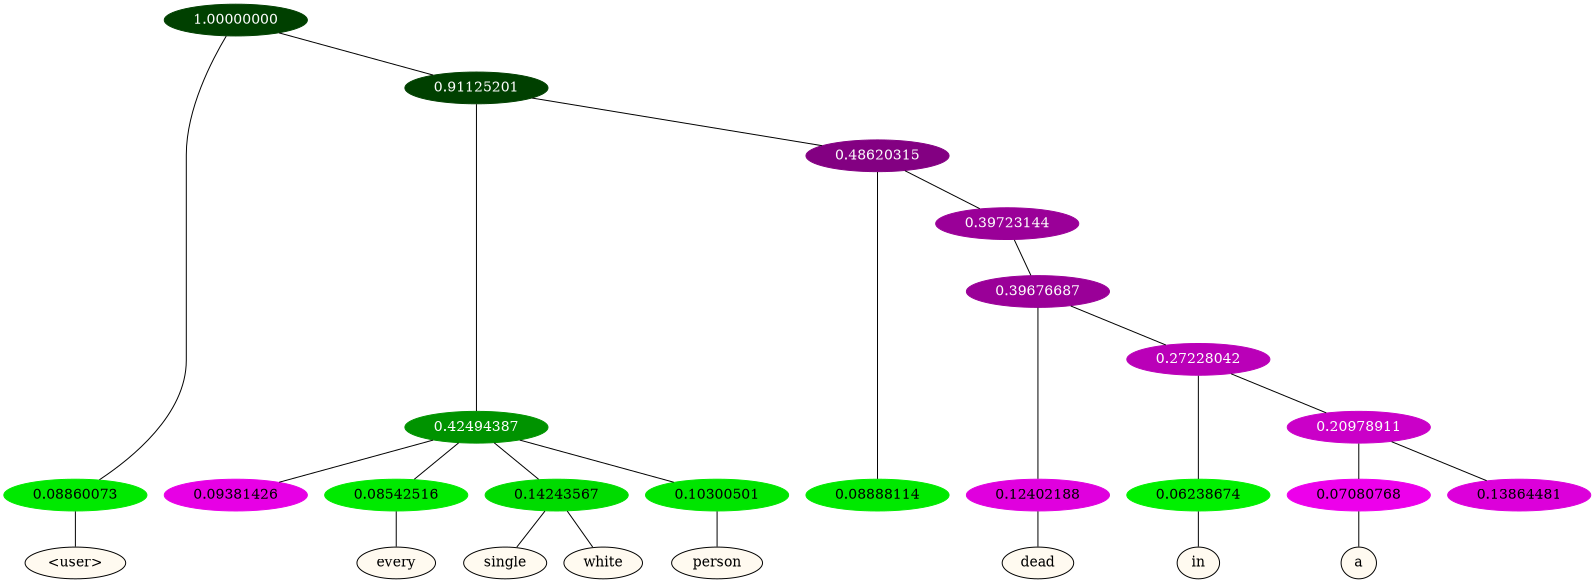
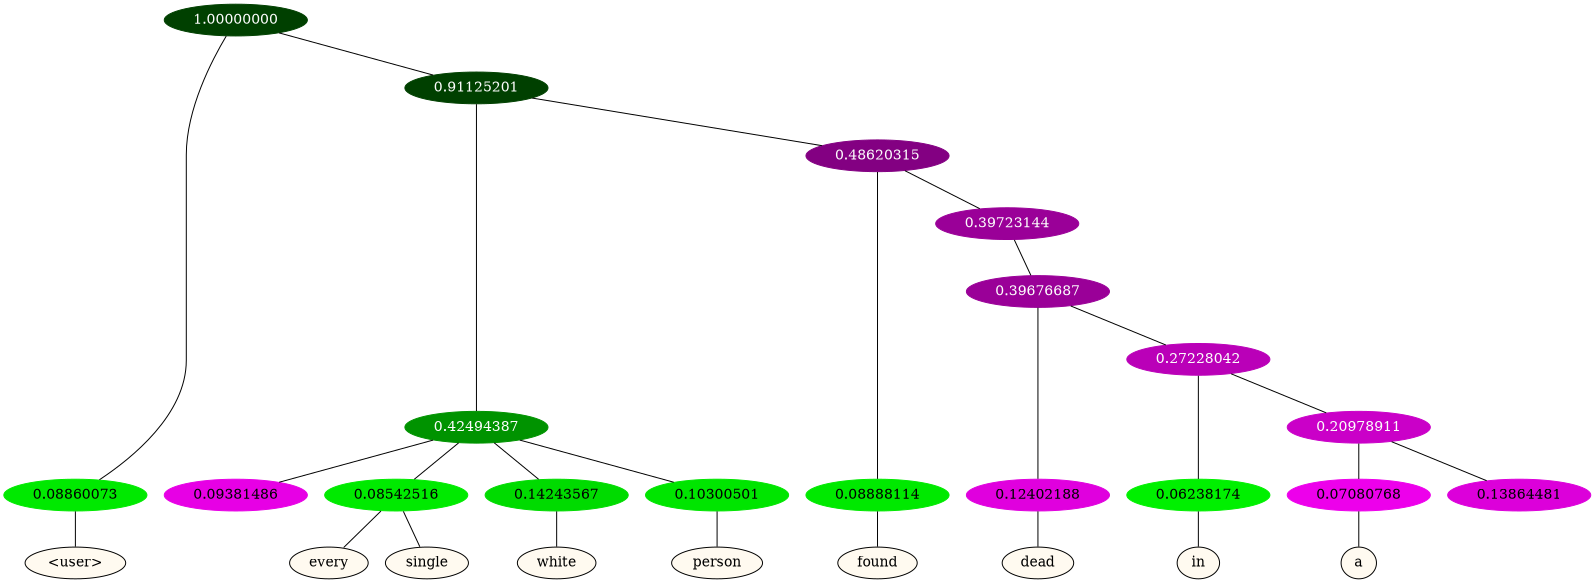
node "0.09381426": label "0.09381426" -> "0.09381486"
node "0.06238674": label "0.06238674" -> "0.06238174"
edge "0.14243567" -- "single": now "0.08542516" -- "single"
node "found": added
